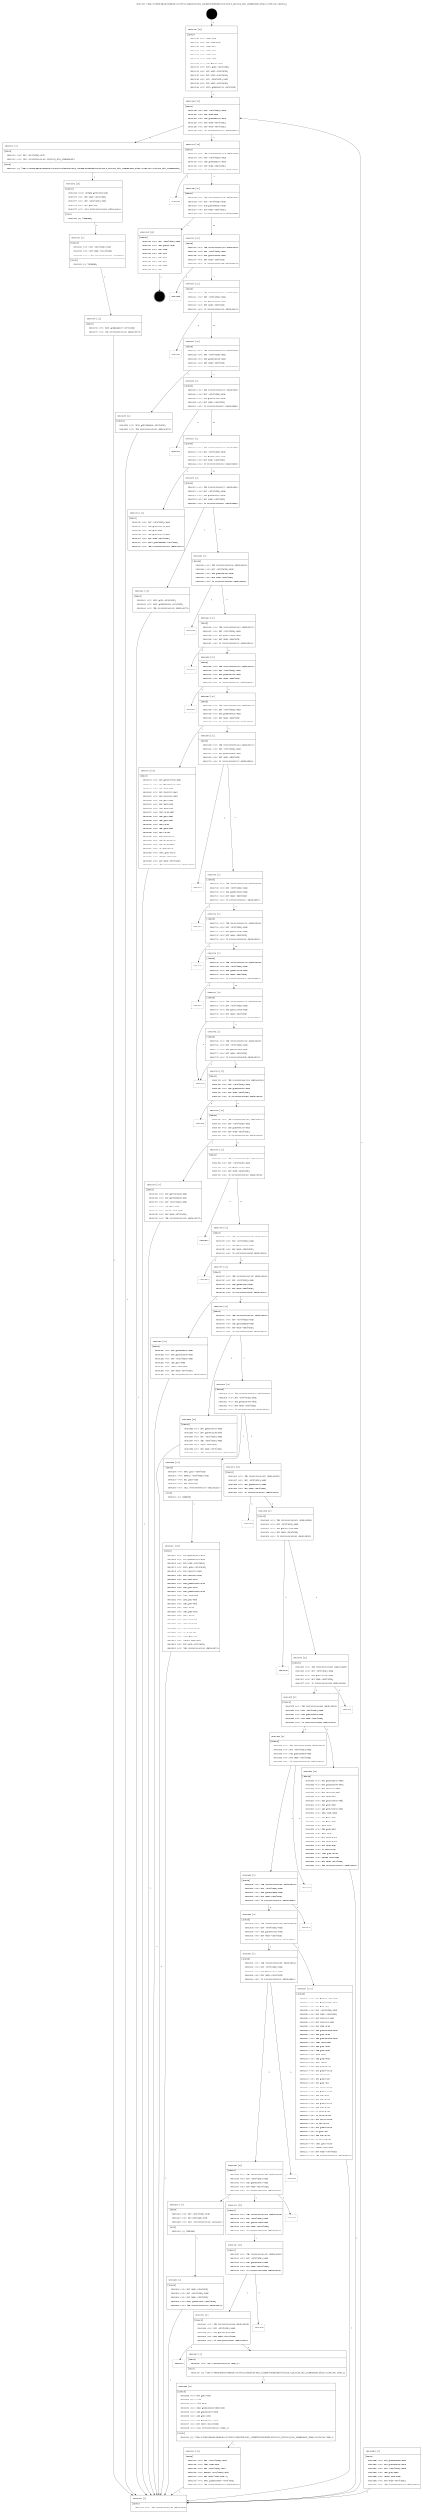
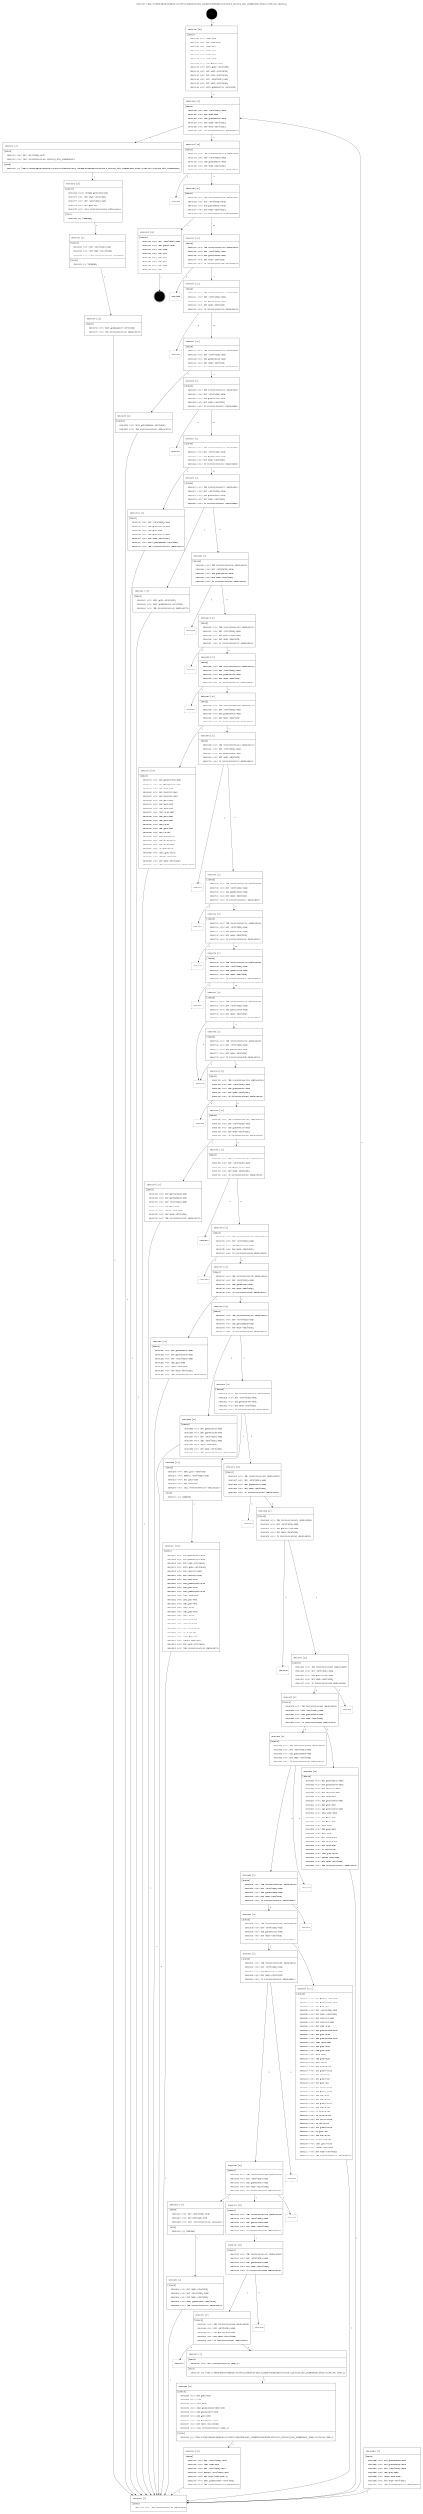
edge "0x401c42 [31]" -> "0x4021f3 [5]": added, label "1"
